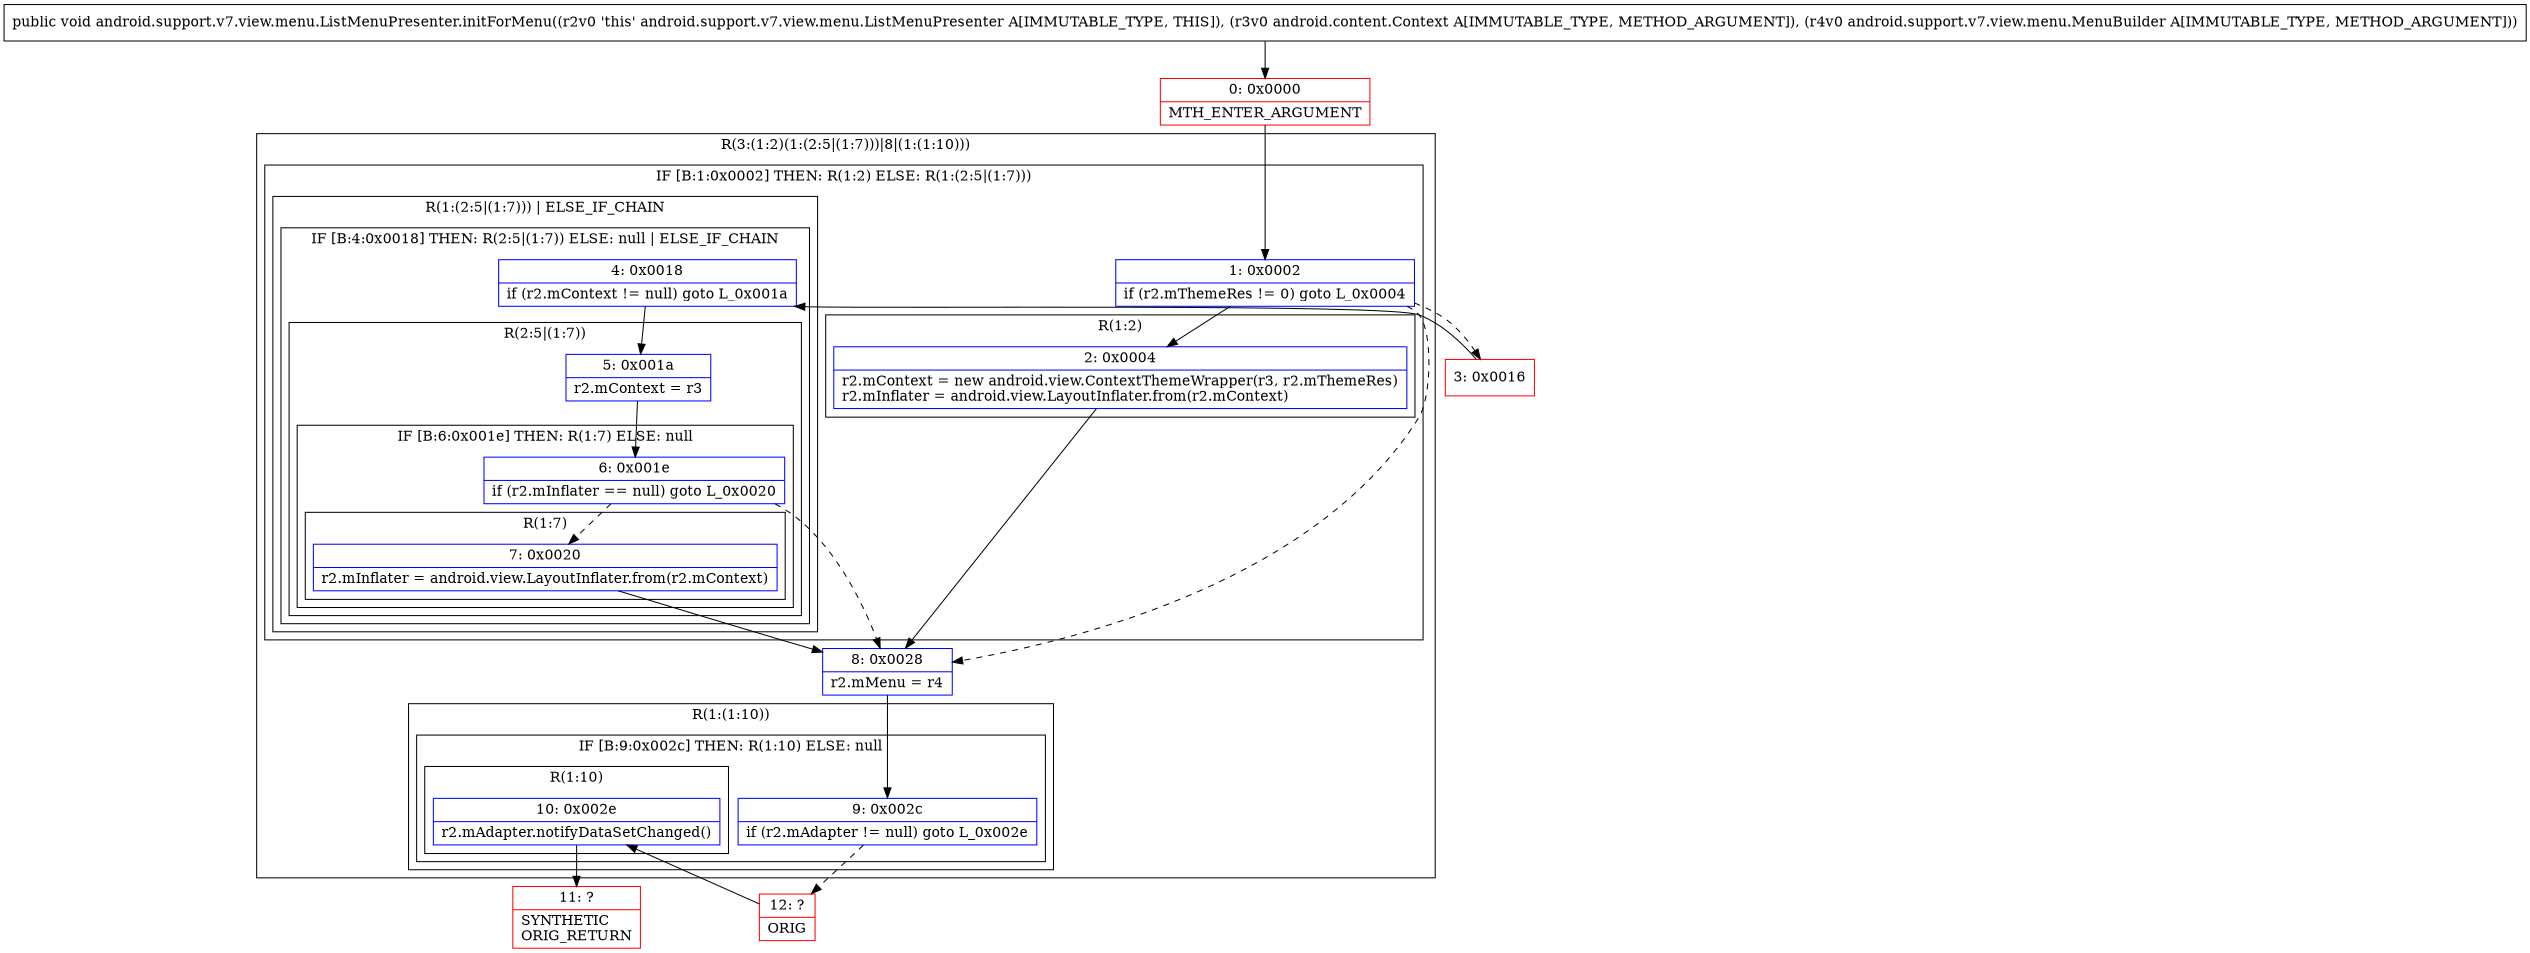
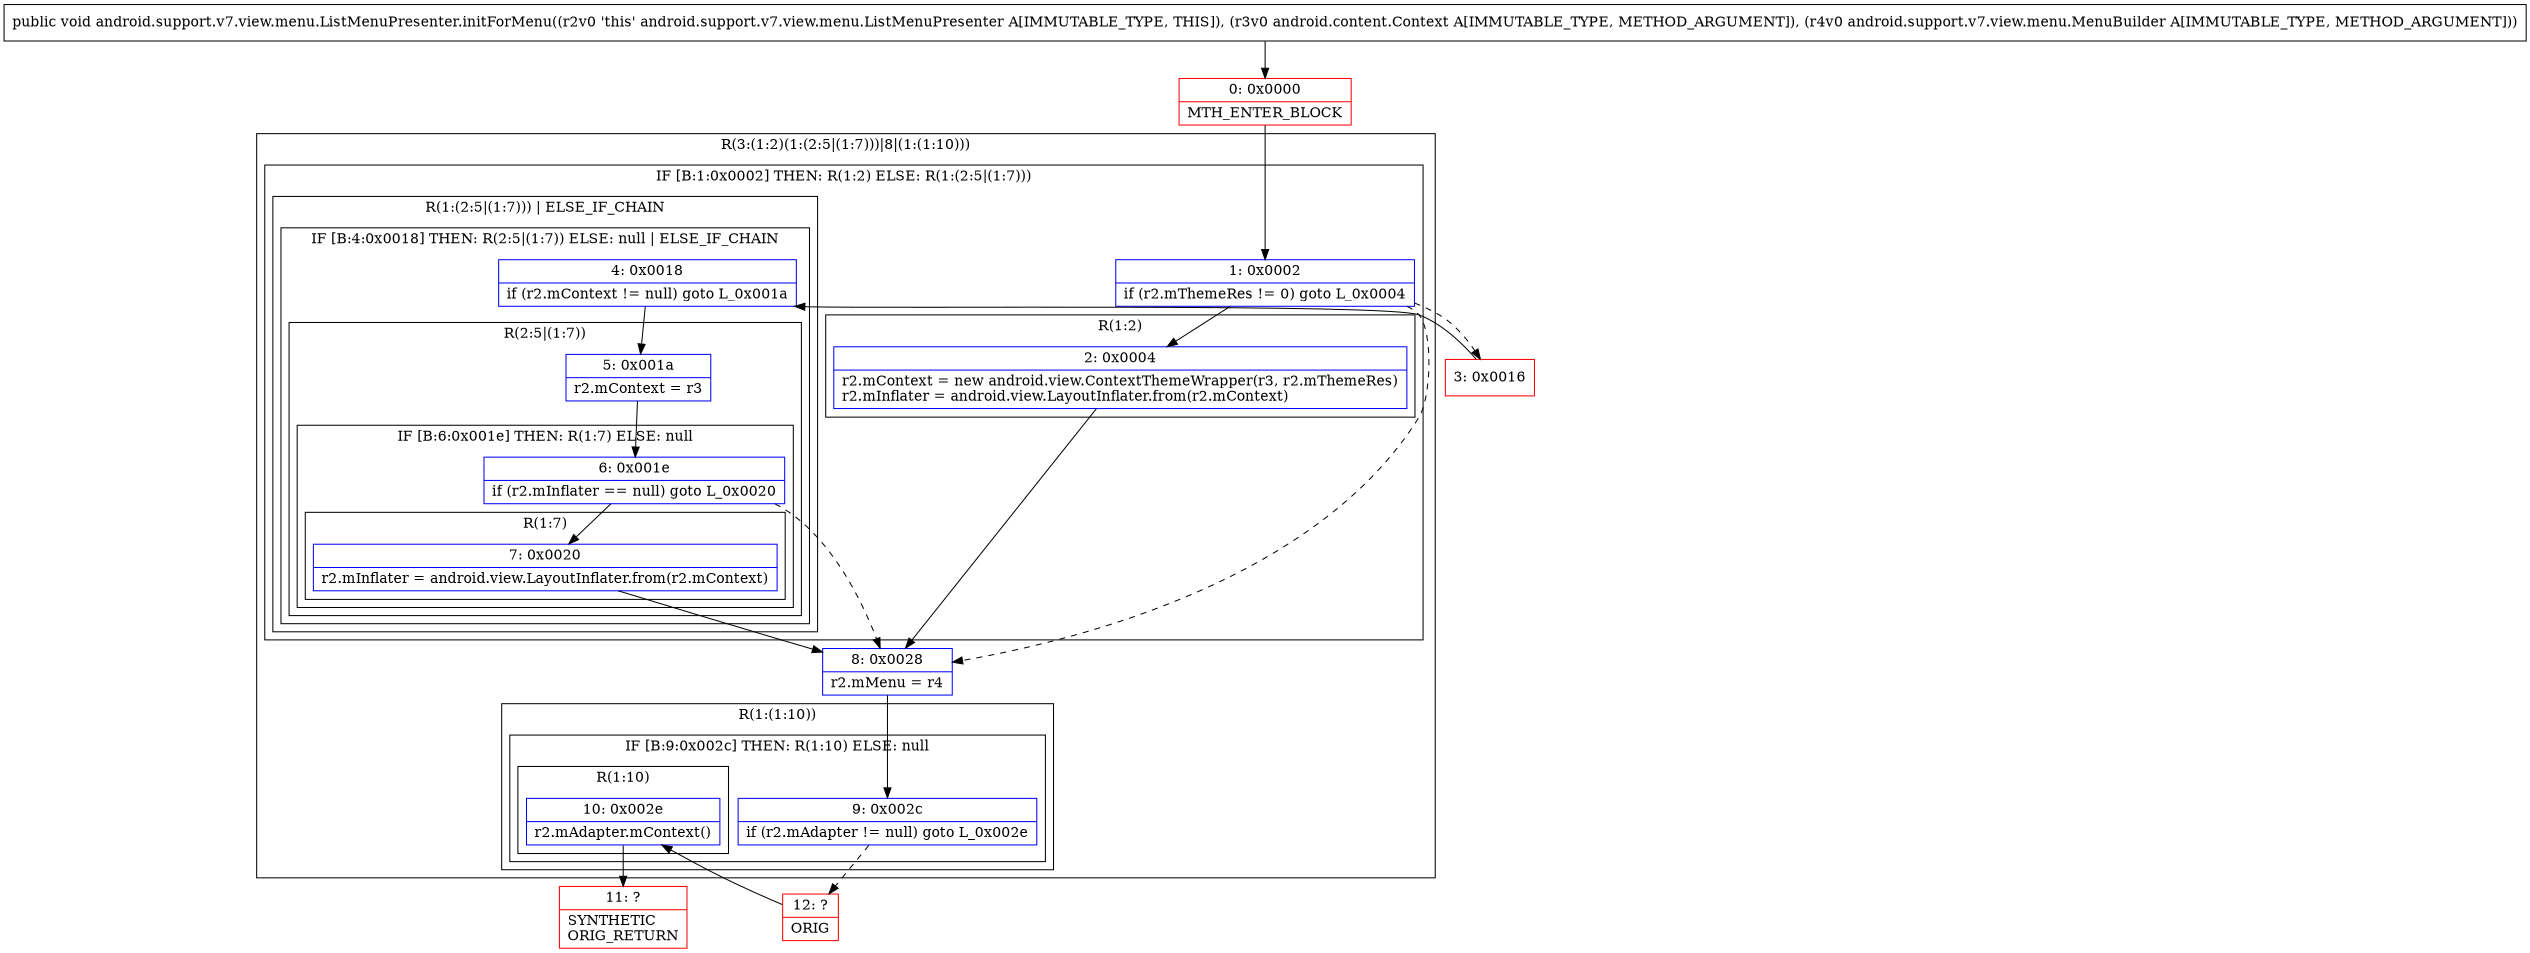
node "0: 0x0000": text "MTH_ENTER_ARGUMENT" -> "MTH_ENTER_BLOCK"
edge "6: 0x001e" -> "7: 0x0020": style dashed -> solid
node "10: 0x002e": text "r2.mAdapter.notifyDataSetChanged()" -> "r2.mAdapter.mContext()"
